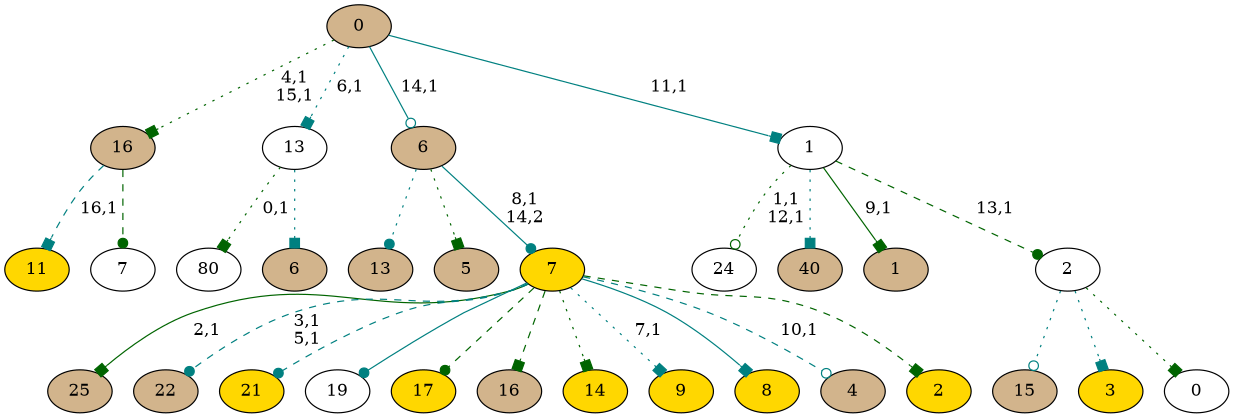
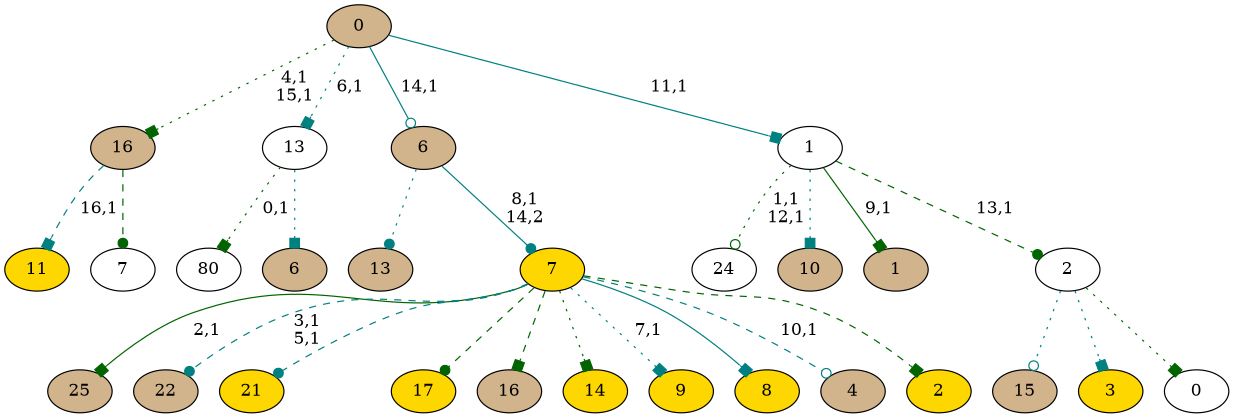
node "5": removed
node "40": label "40" -> "10"
node "19": removed
